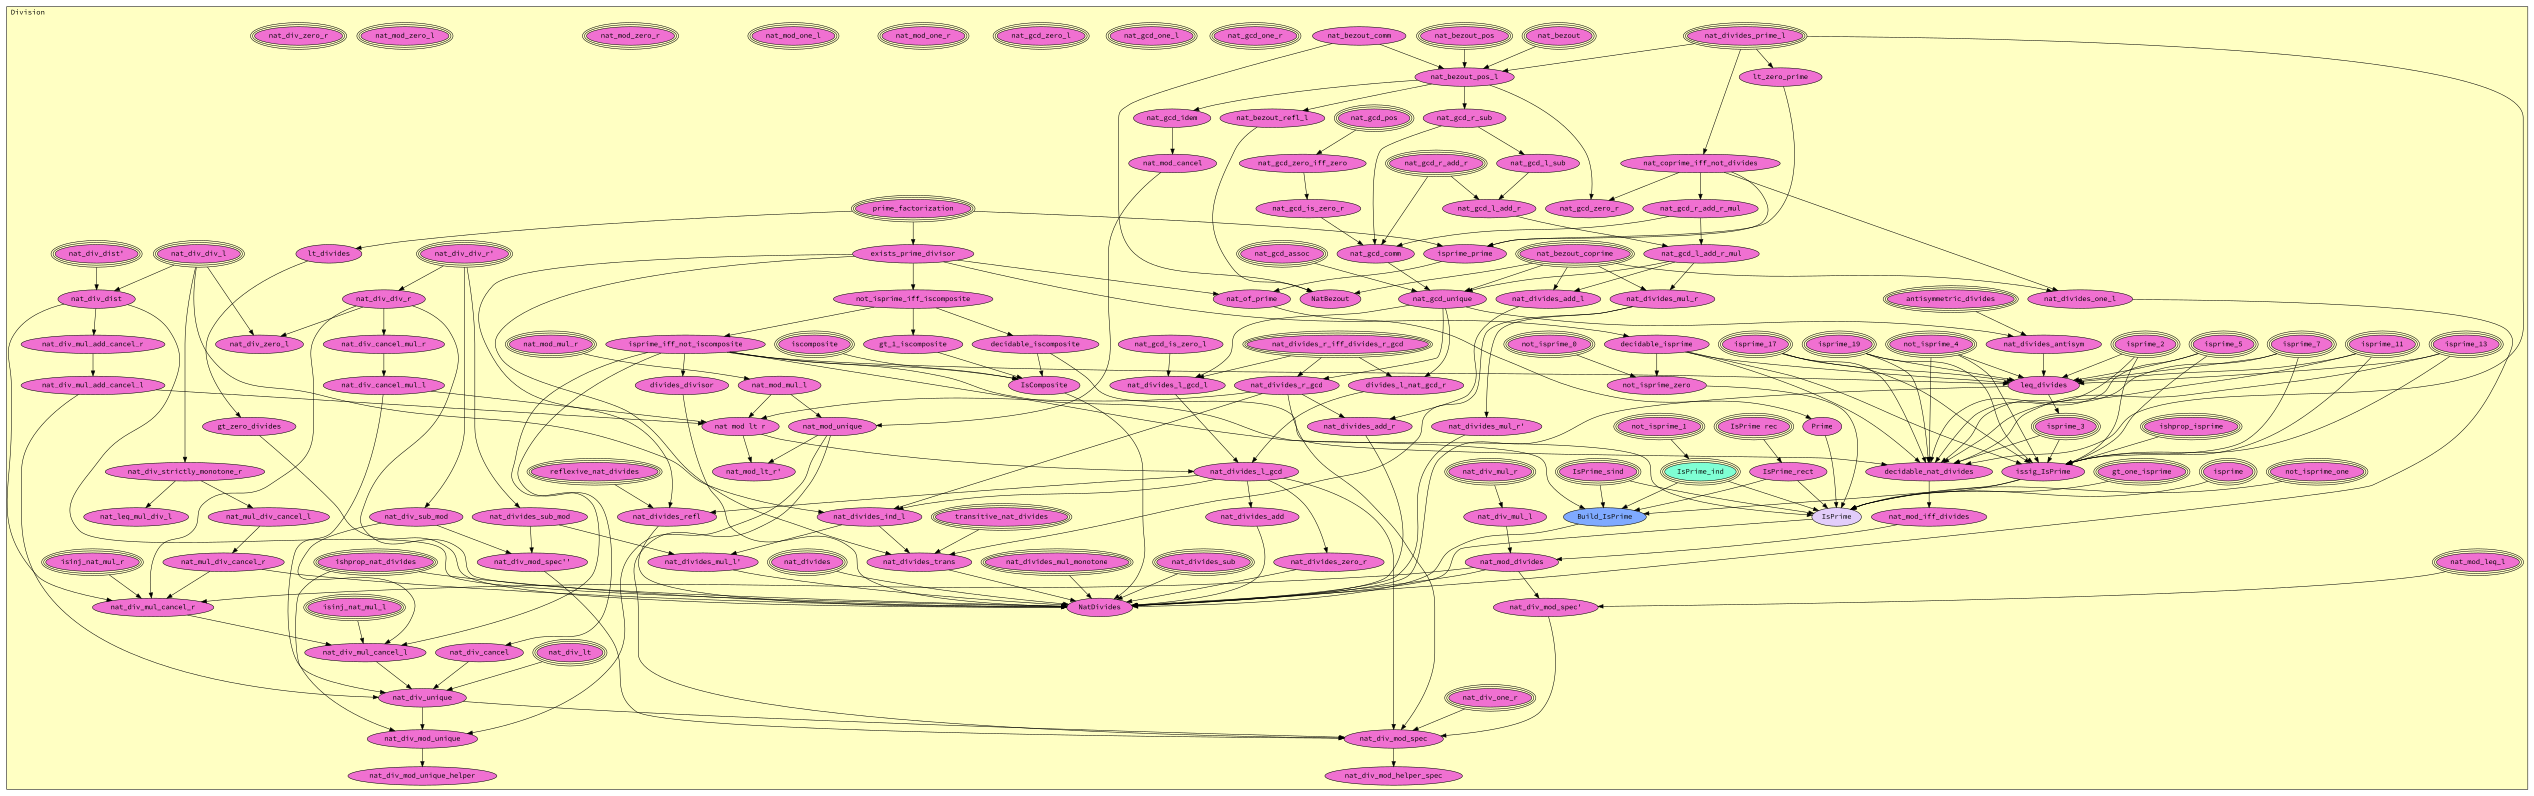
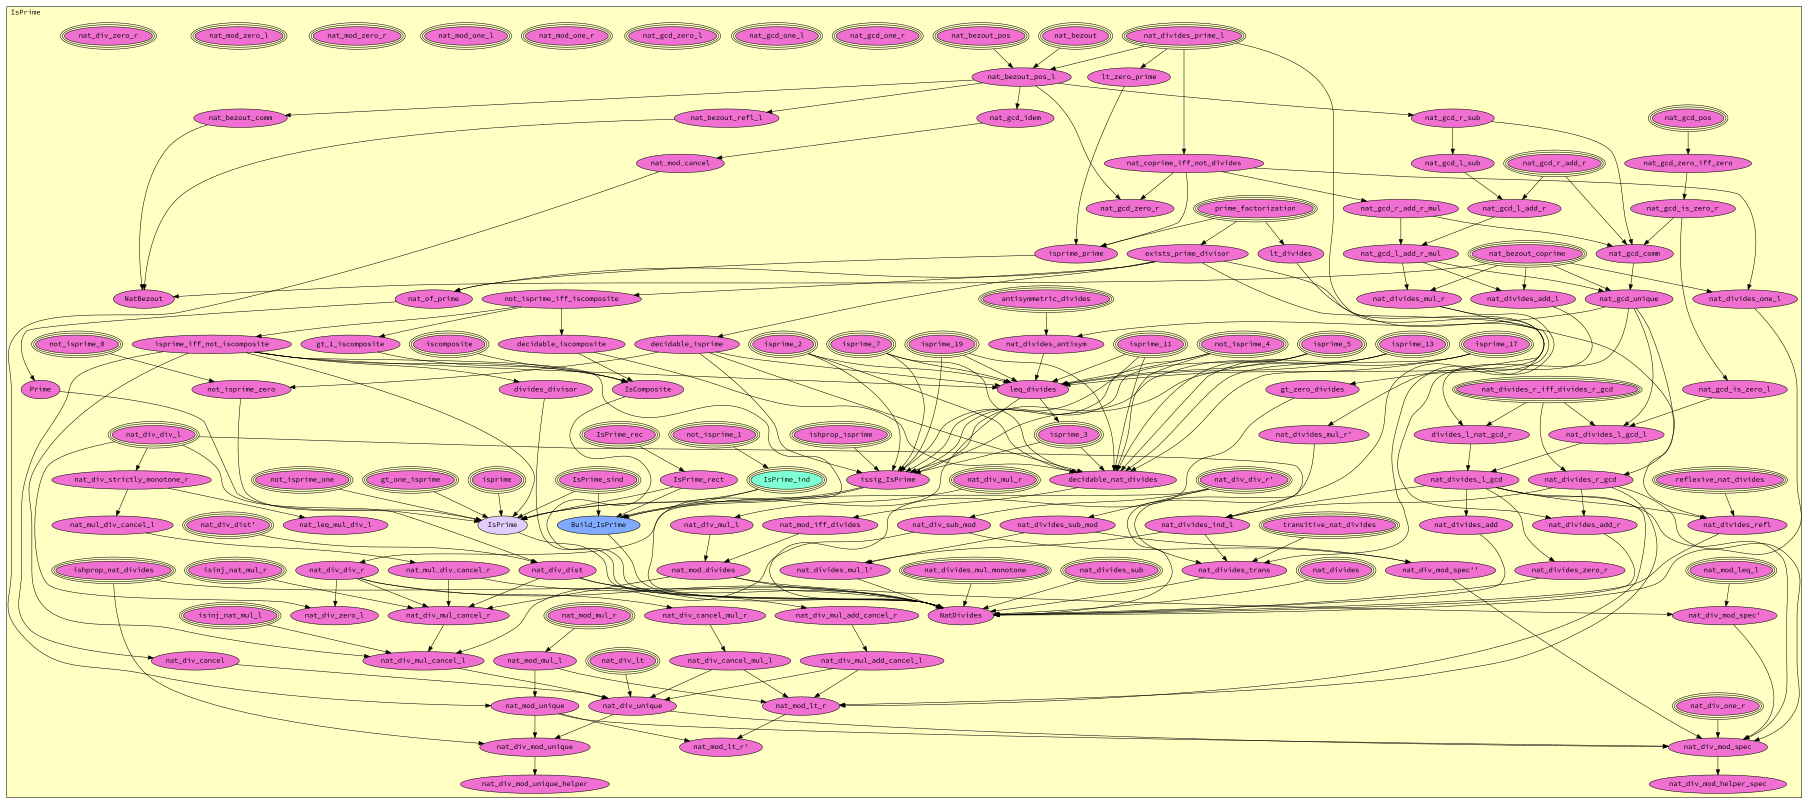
cluster "Division": label "Division" -> "IsPrime"
edge "nat_bezout_comm" -> "nat_bezout_pos_l": reversed
node "nat_gcd_assoc": removed
edge "nat_gcd_is_zero_r" -> "nat_gcd_is_zero_l": added
edge "nat_mod_lt_r" -> "nat_divides_l_gcd": reversed
